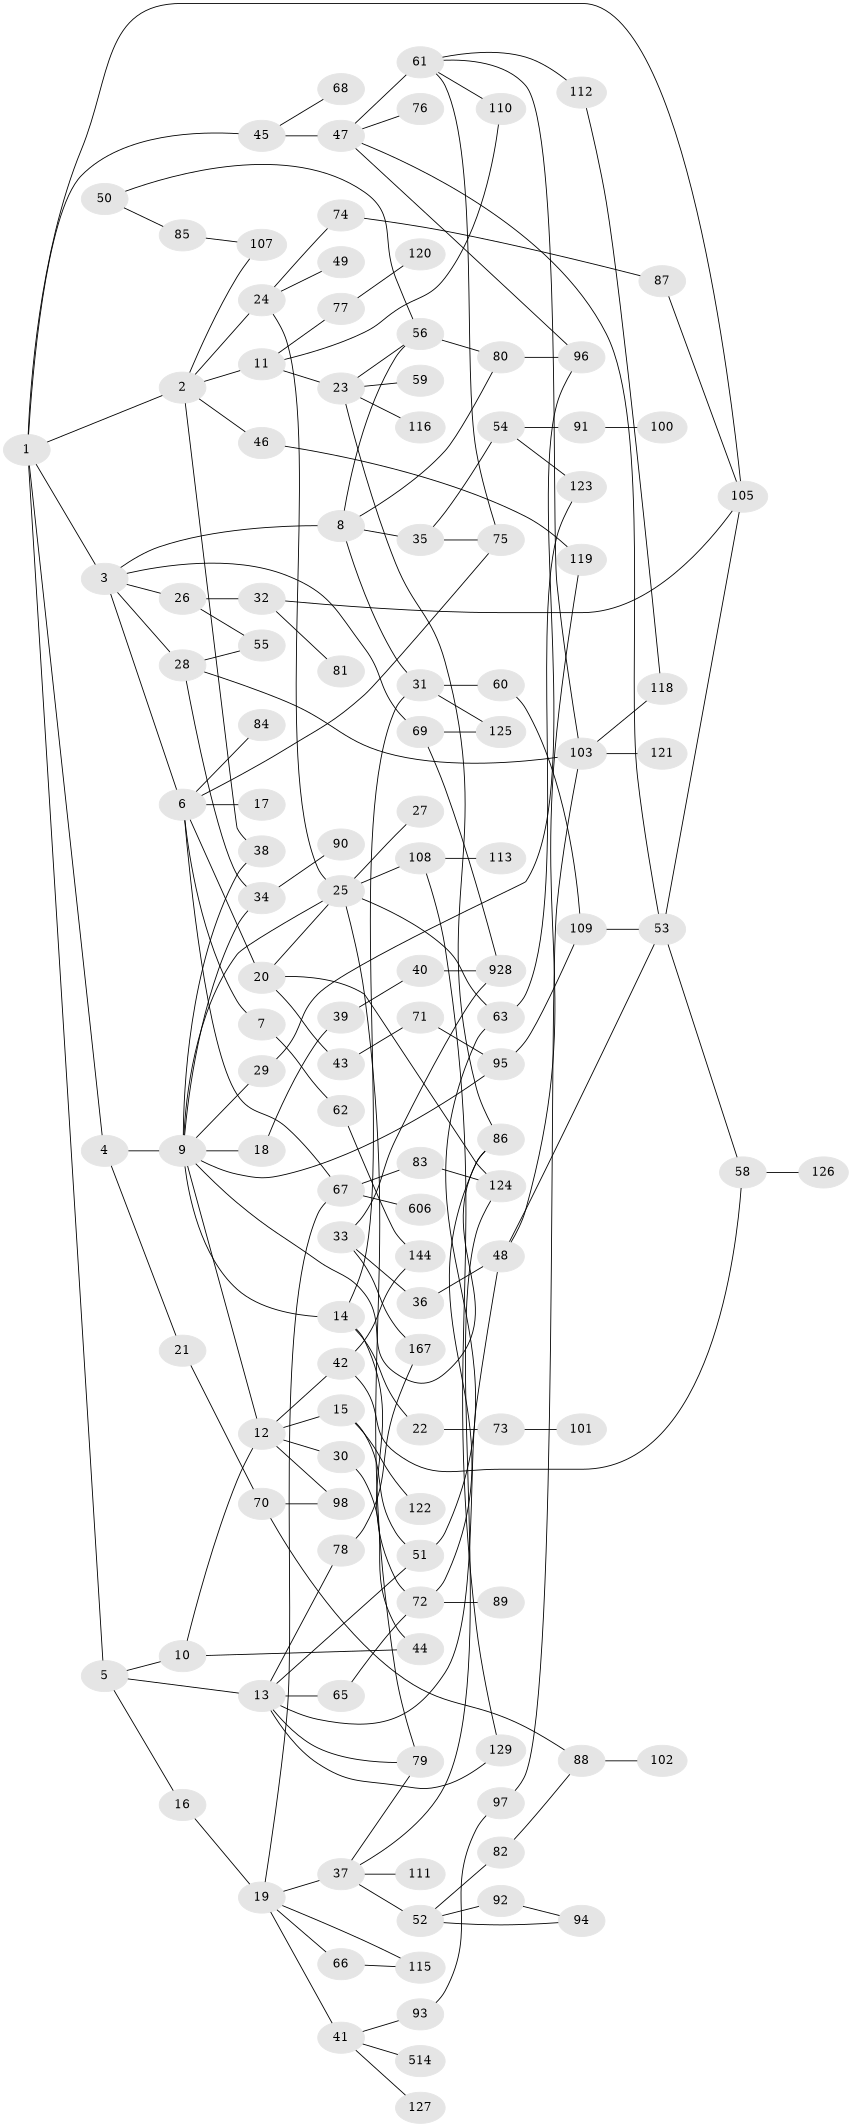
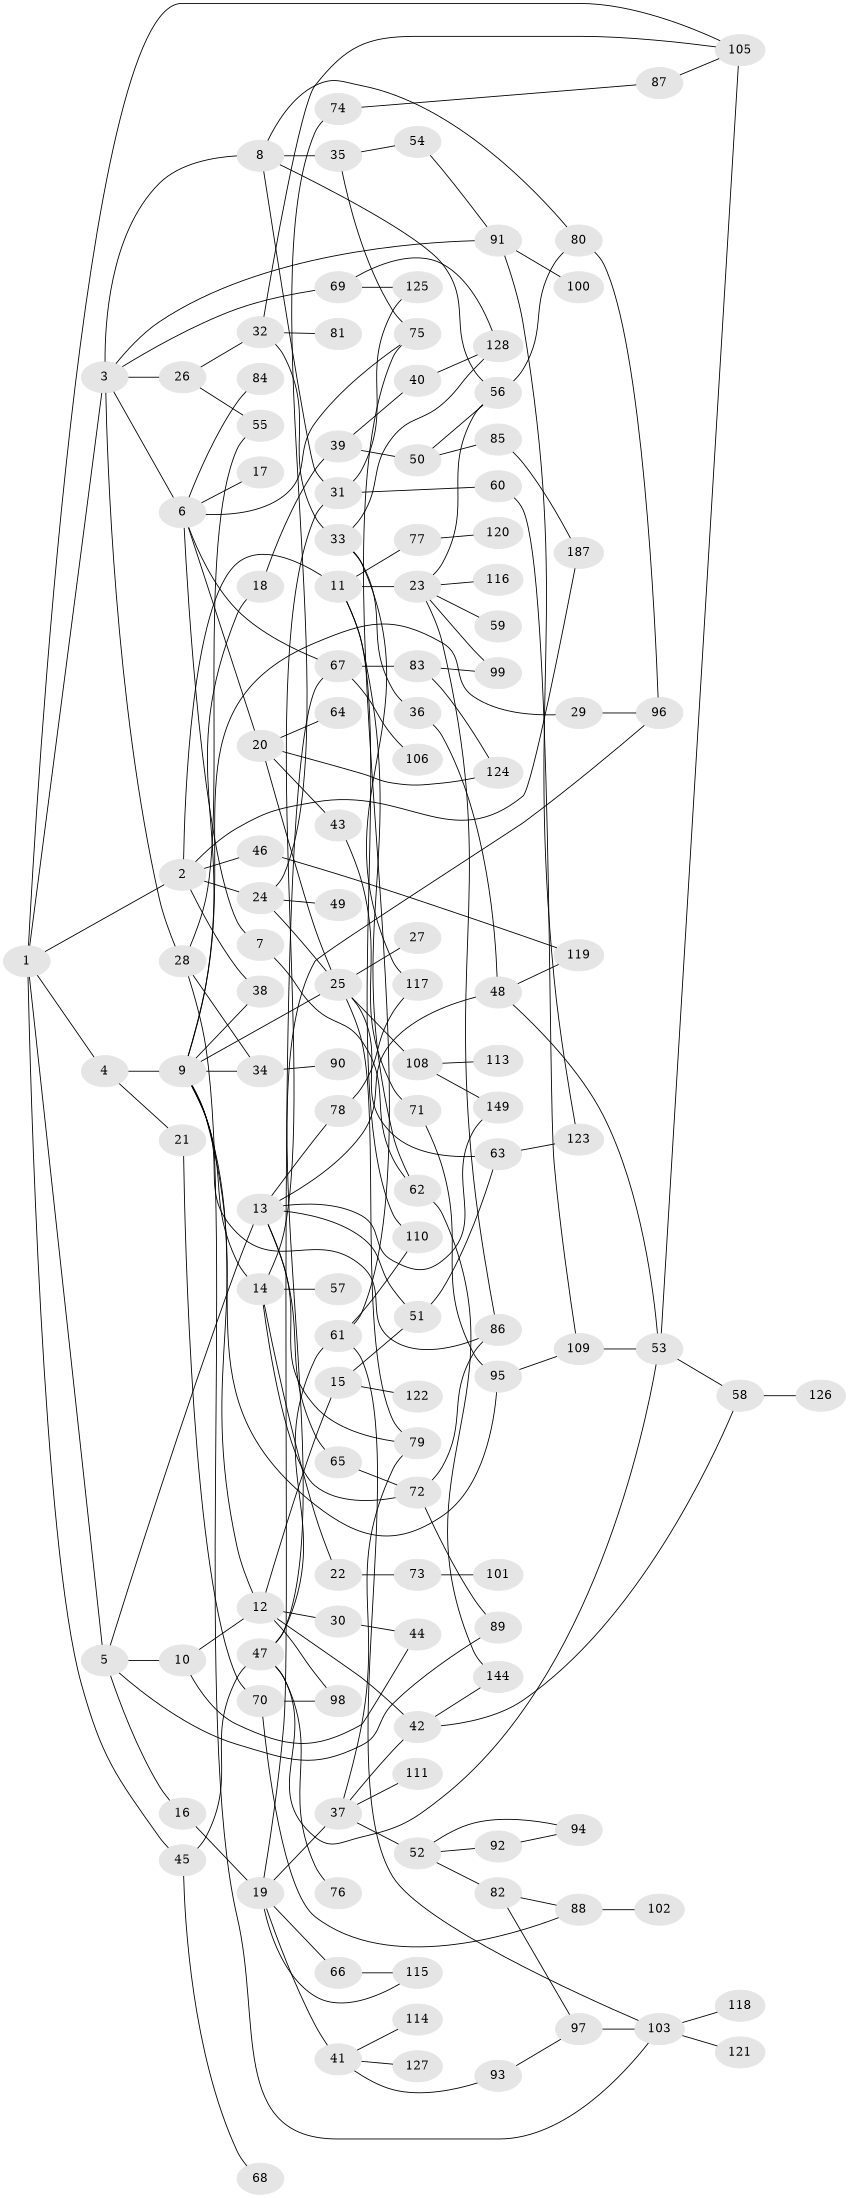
node "112": removed
node "107": label "107" -> "187"
edge "91" -- "3": added
edge "32" -- "33": added
edge "39" -- "50": added
edge "54" -- "123": now "91" -- "123"
node "99": added
node "64": added
edge "11" -- "62": added
node "928": label "928" -> "128"
node "606": label "606" -> "106"
node "57": added
node "167": label "167" -> "117"
edge "124" -- "37": now "42" -- "37"
node "129": label "129" -> "149"
edge "89" -- "5": added
edge "82" -- "97": added
node "514": label "514" -> "114"
